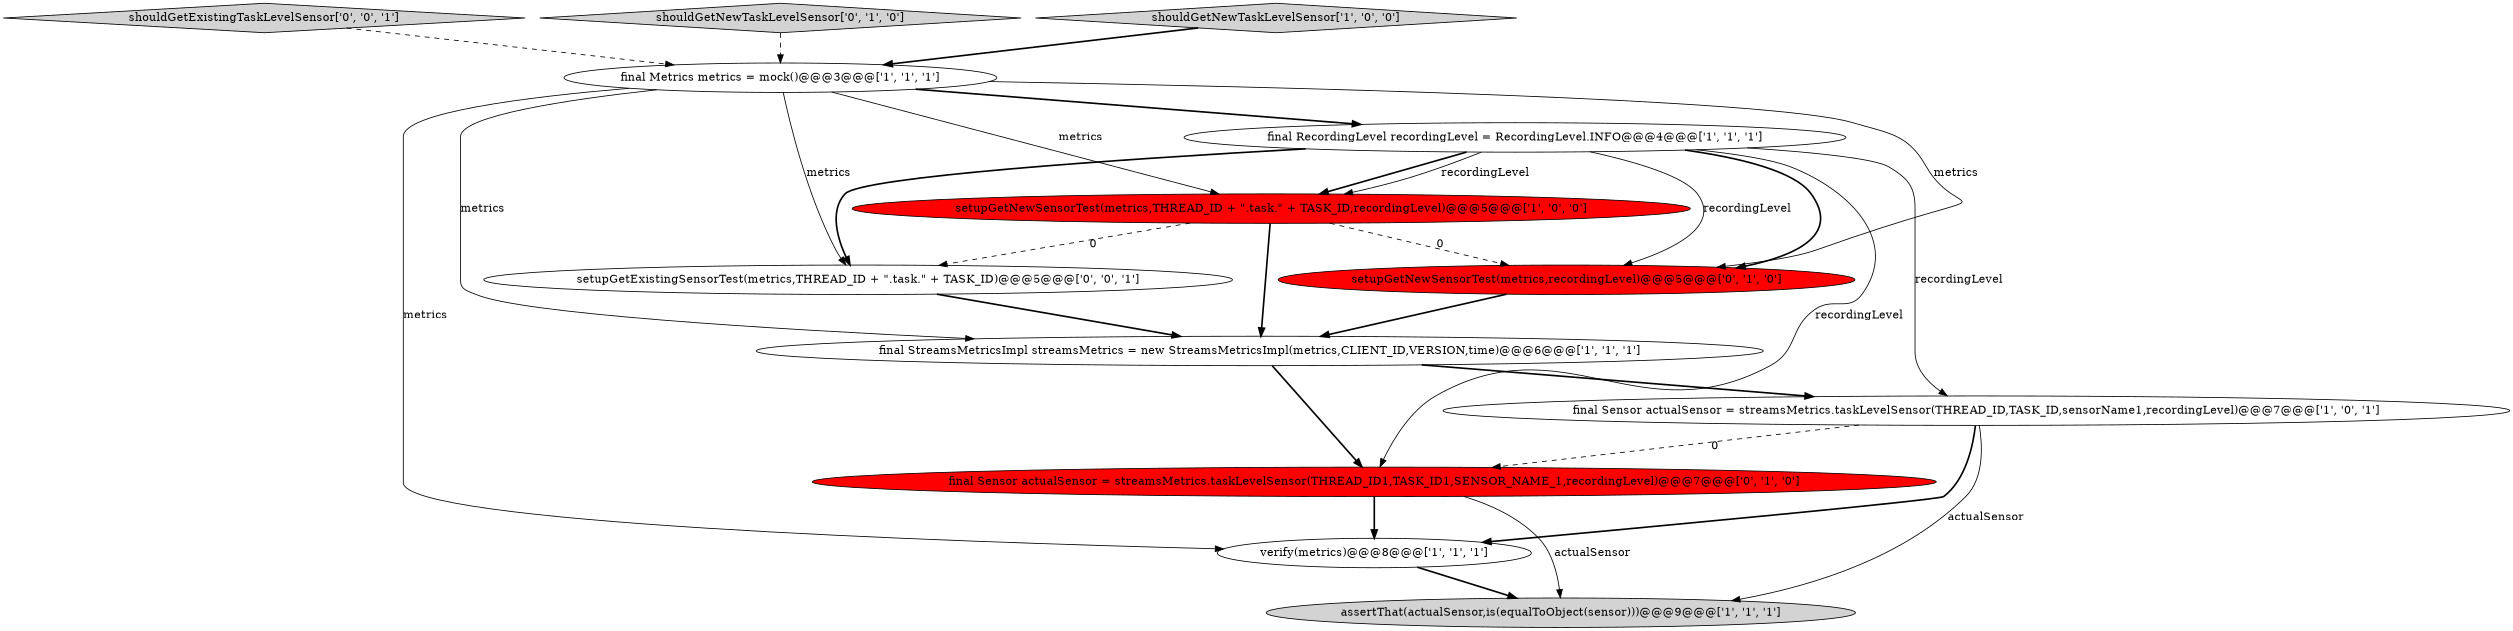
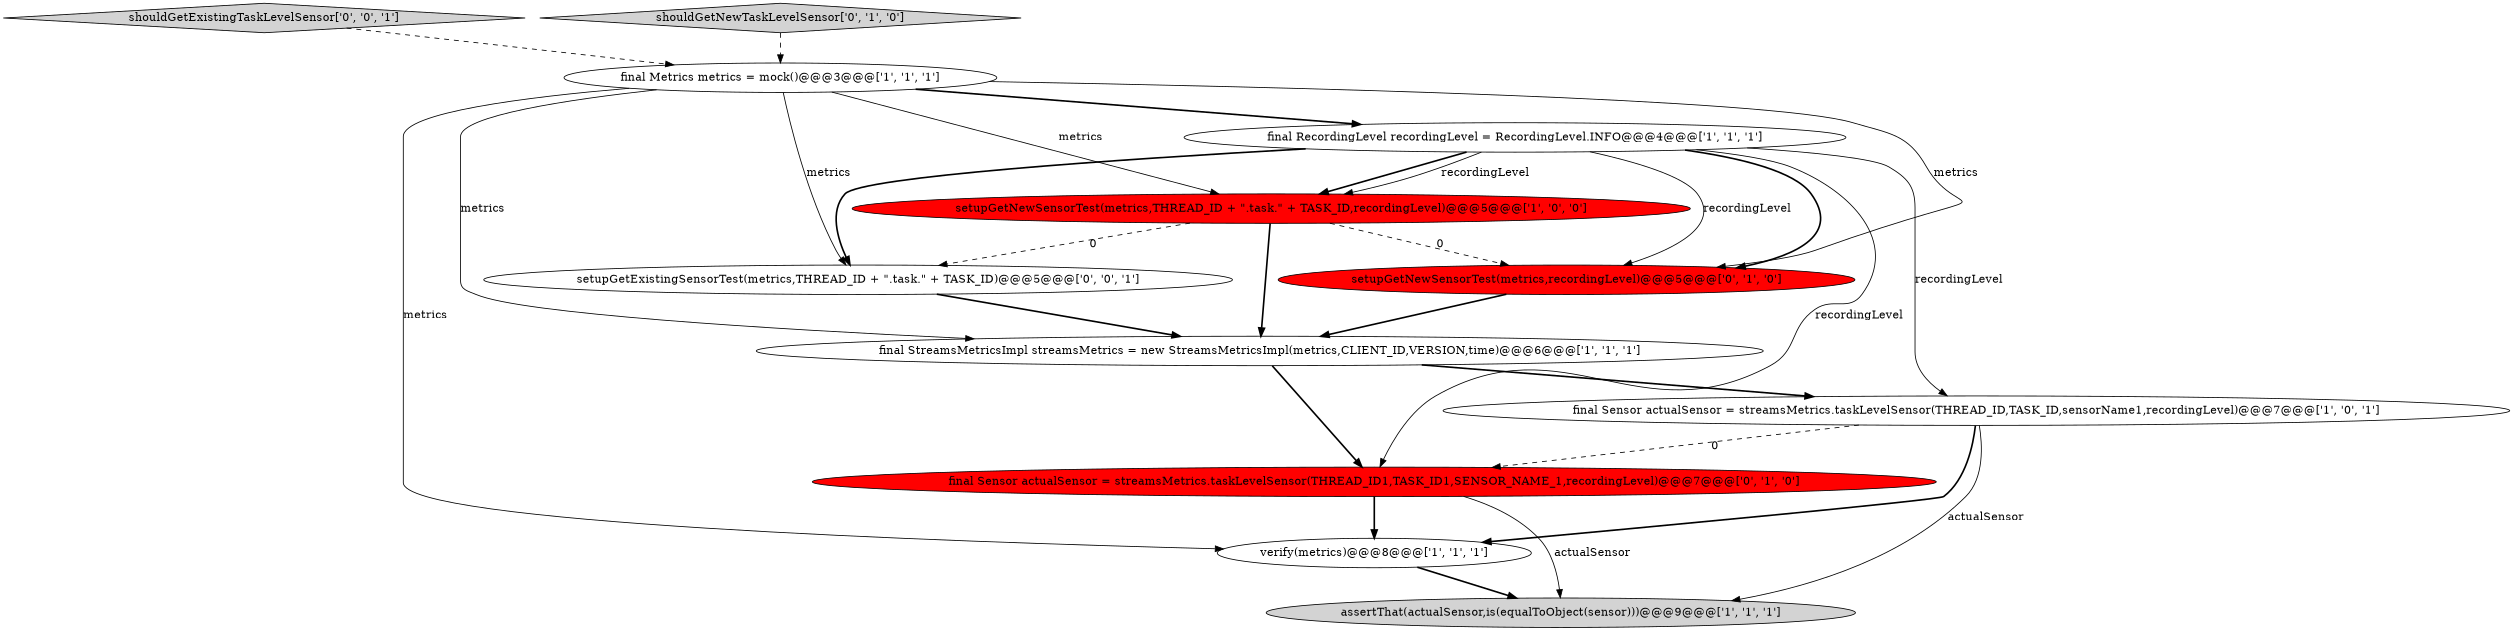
node "shouldGetNewTaskLevelSensor['1', '0', '0']": removed
